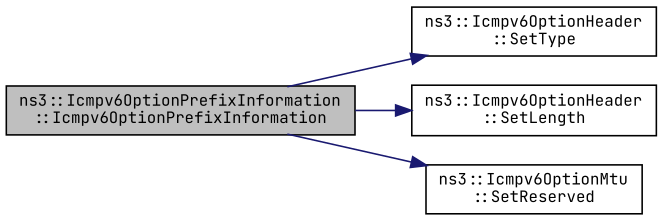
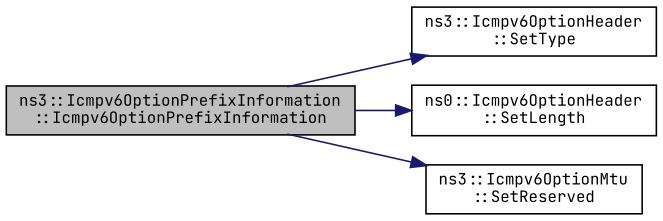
node "ns3::Icmpv6OptionHeader ::SetLength": label "ns3::Icmpv6OptionHeader ::SetLength" -> "ns0::Icmpv6OptionHeader ::SetLength"
